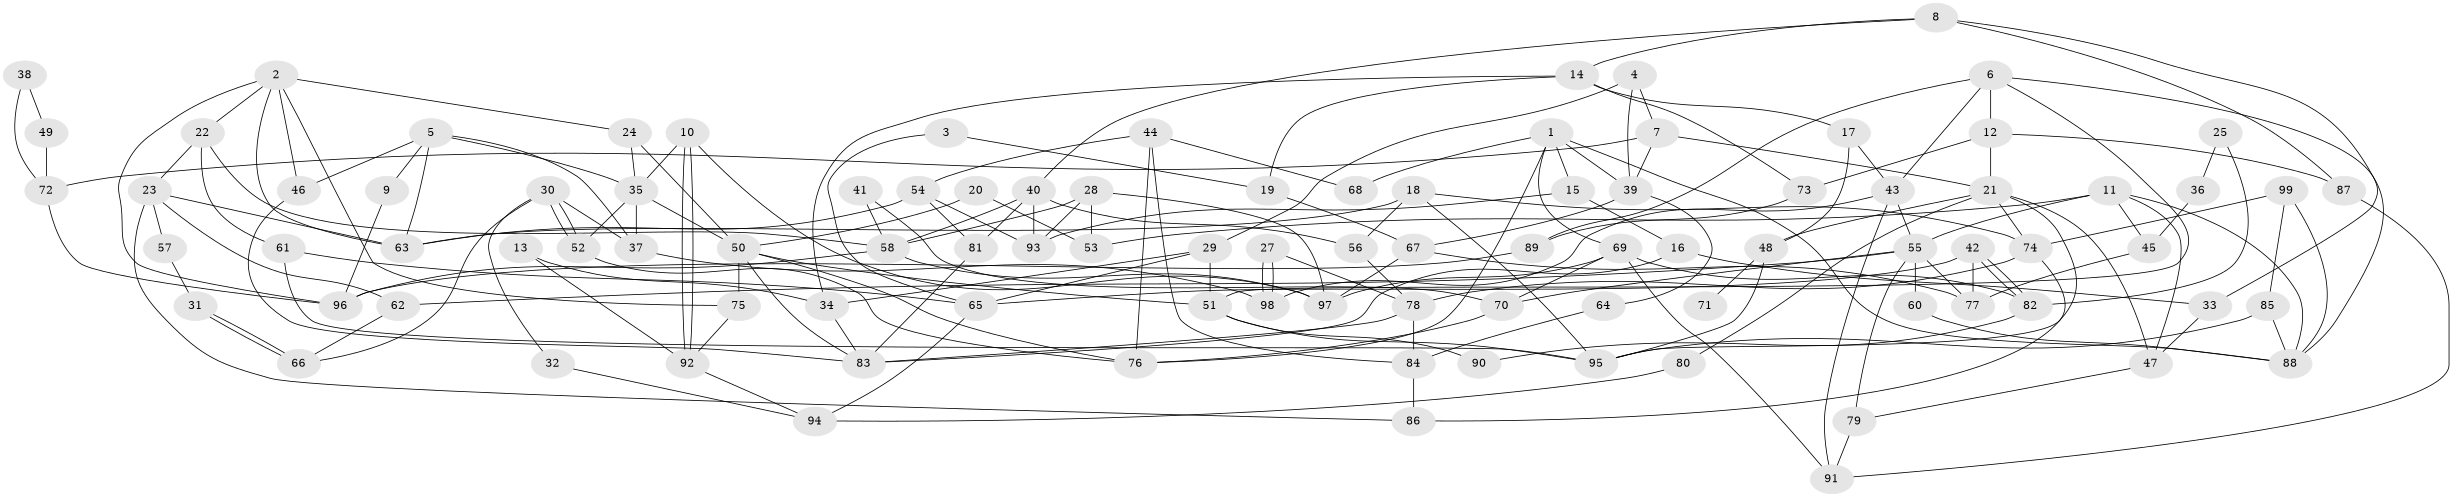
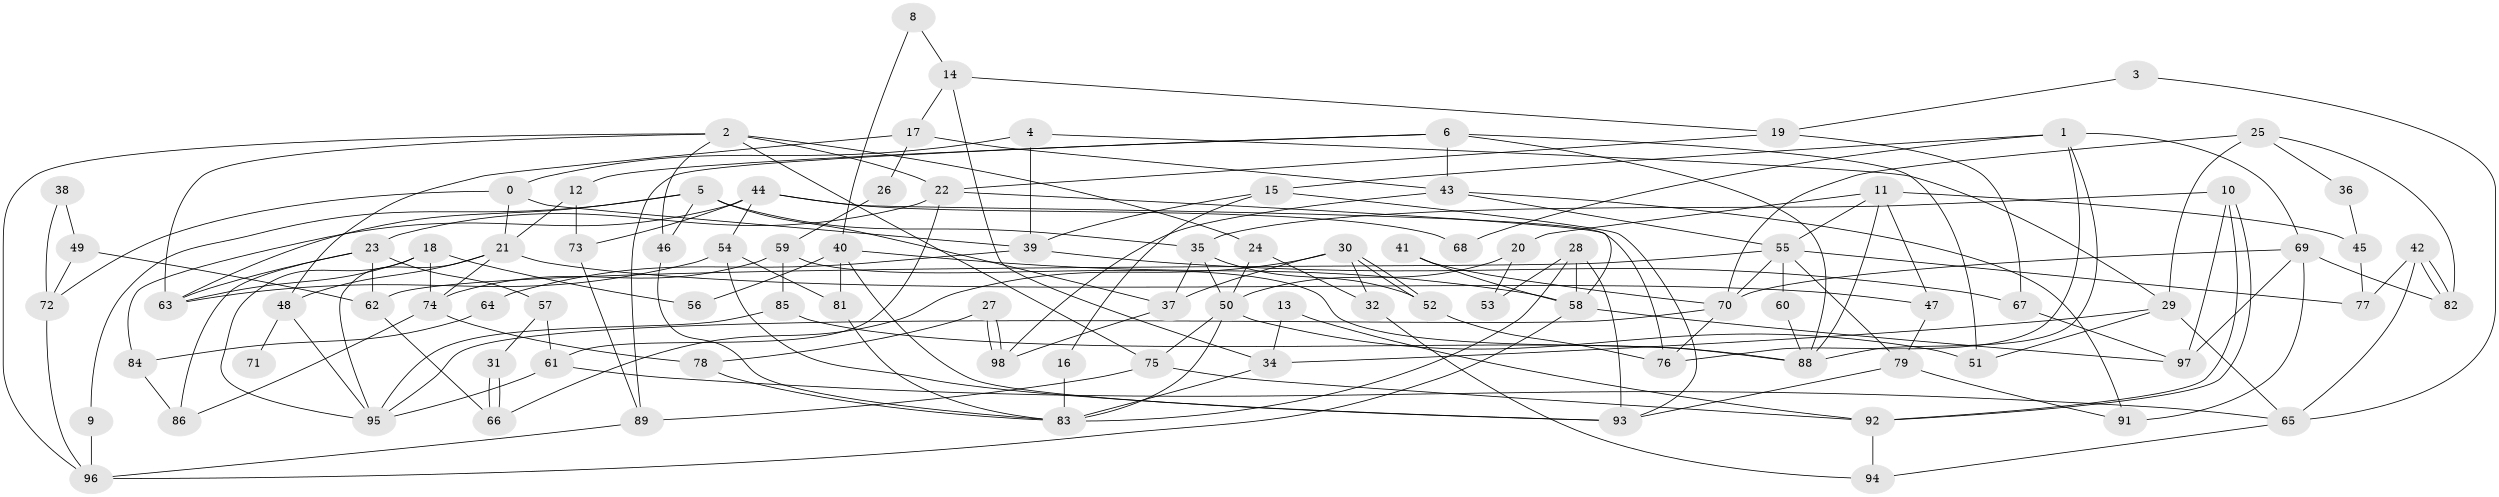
edge "14" -- "73": now "44" -- "73"
node "7": label "7" -> "0"
edge "25" -- "70": added
edge "24" -- "35": now "24" -- "32"
edge "19" -- "22": added
edge "1" -- "39": now "15" -- "39"
node "26": added
node "99": label "99" -> "59"
node "87": removed
edge "25" -- "29": added
edge "28" -- "97": now "28" -- "83"
edge "11" -- "53": now "11" -- "20"
edge "67" -- "77": removed
edge "49" -- "62": added
edge "56" -- "78": removed
node "33": removed
edge "50" -- "76": removed
edge "57" -- "61": added
edge "78" -- "84": removed
edge "51" -- "95": now "70" -- "95"
node "90": removed
node "80": removed
edge "79" -- "93": added
edge "75" -- "89": added
